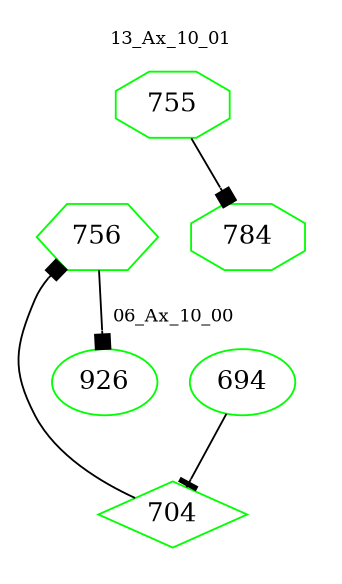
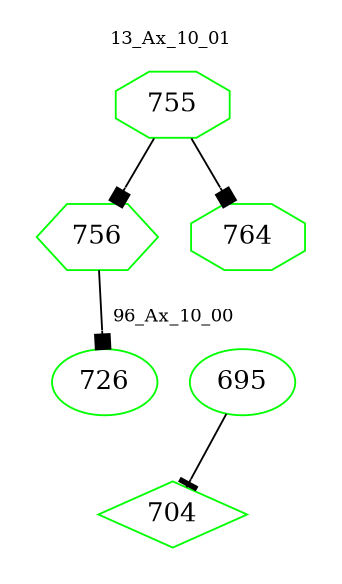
node "784": label "784" -> "764"
cluster "06_Ax_10_00": label "06_Ax_10_00" -> "96_Ax_10_00"
node "926": label "926" -> "726"
node "694": label "694" -> "695"
edge "704" -> "756": now "755" -> "756"
